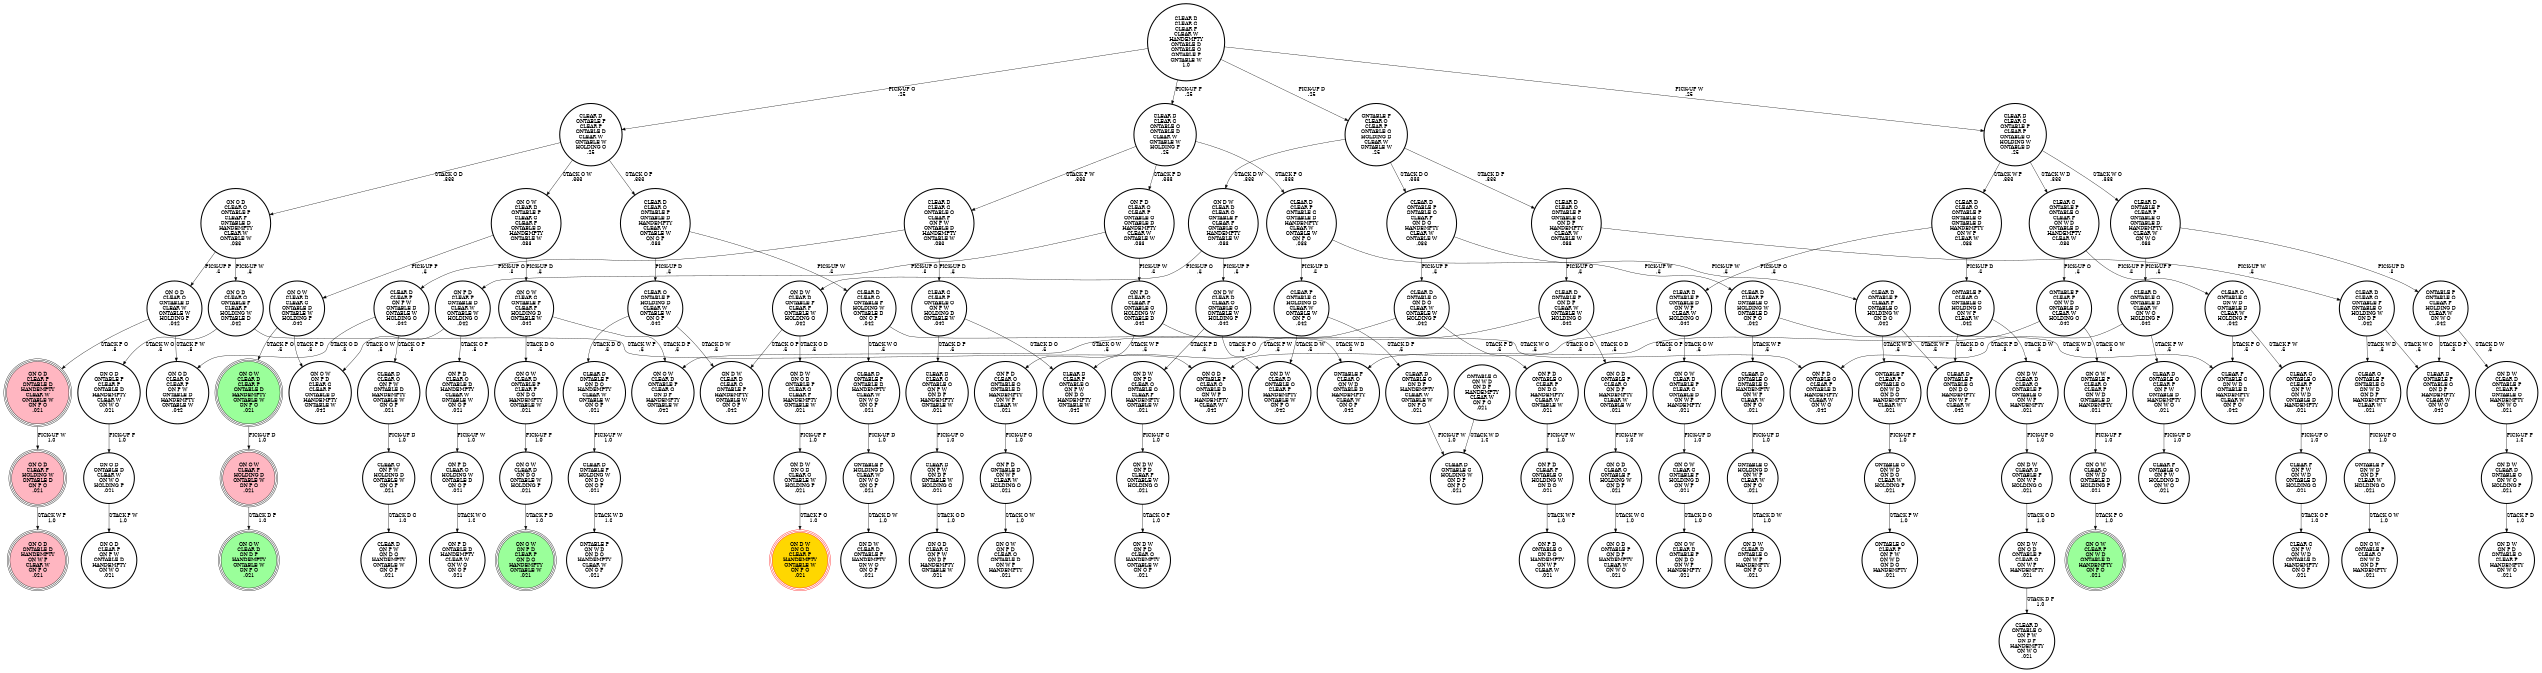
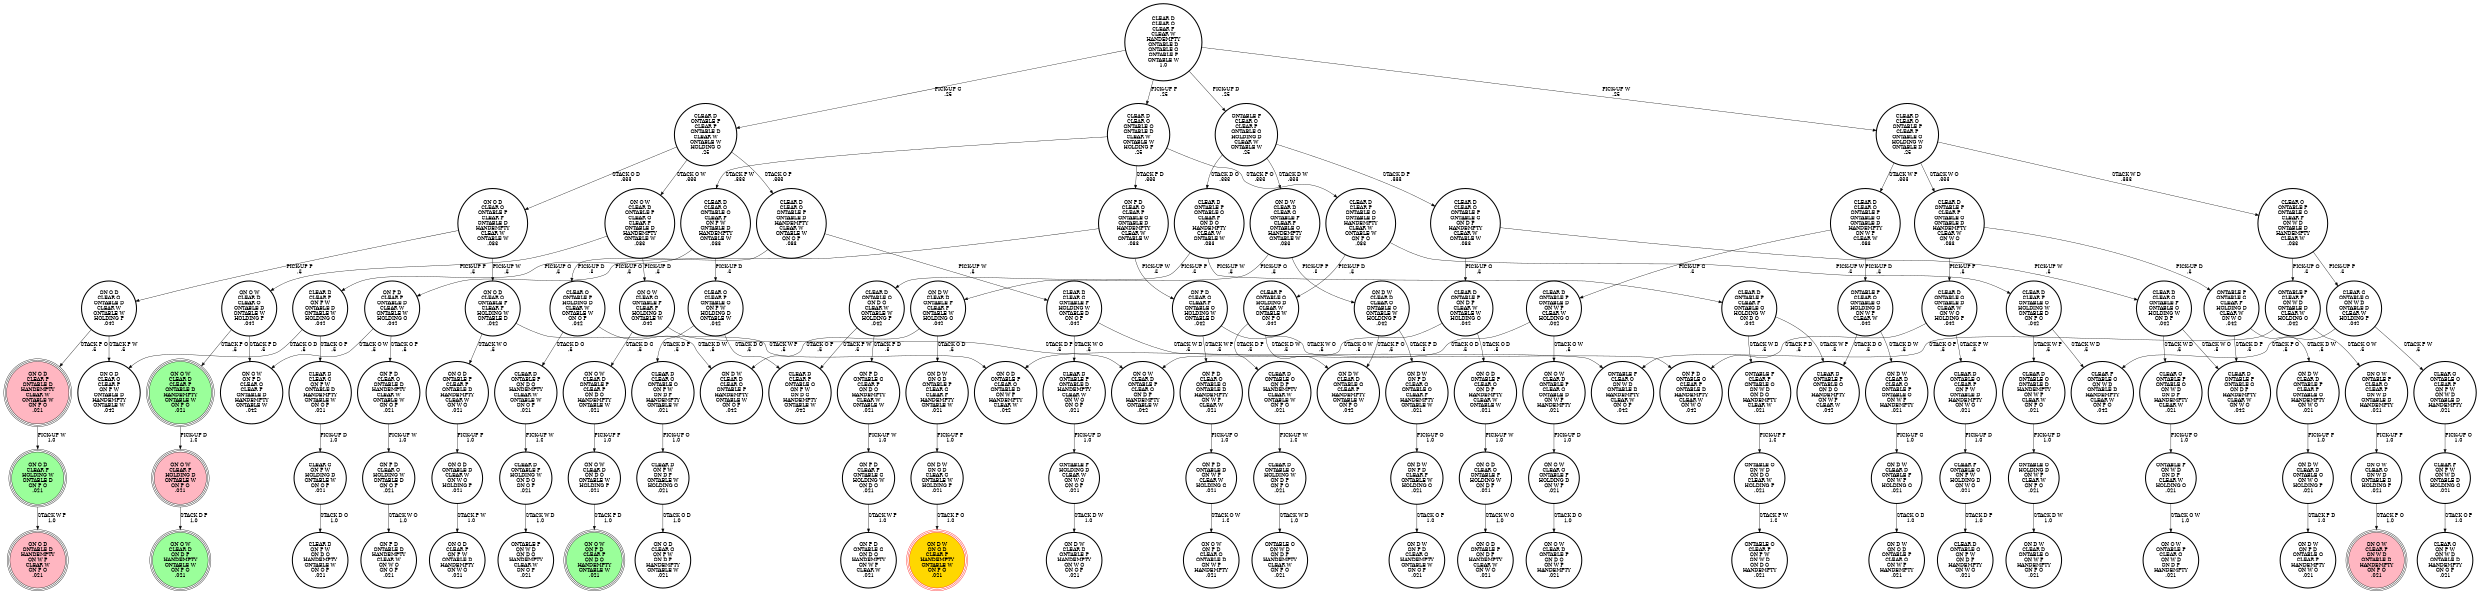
edge "ONTABLE O ON W D ON D P HANDEMPTY CLEAR W ON P O .021" -> "CLEAR D ONTABLE O HOLDING W ON D P ON P O .021": reversed
node "ON O D CLEAR P HOLDING W ONTABLE D ON P O .021": fillcolor lightpink -> palegreen1
node "ON O W CLEAR P ON W D ONTABLE D HANDEMPTY ON P O .021": fillcolor palegreen1 -> lightpink
edge "ON D W ON O D ONTABLE P CLEAR O ON W P HANDEMPTY .021" -> "CLEAR D ONTABLE O ON P W ON D P HANDEMPTY ON W O .021": now "CLEAR P ONTABLE O ON P W HOLDING D ON W O .021" -> "CLEAR D ONTABLE O ON P W ON D P HANDEMPTY ON W O .021"
